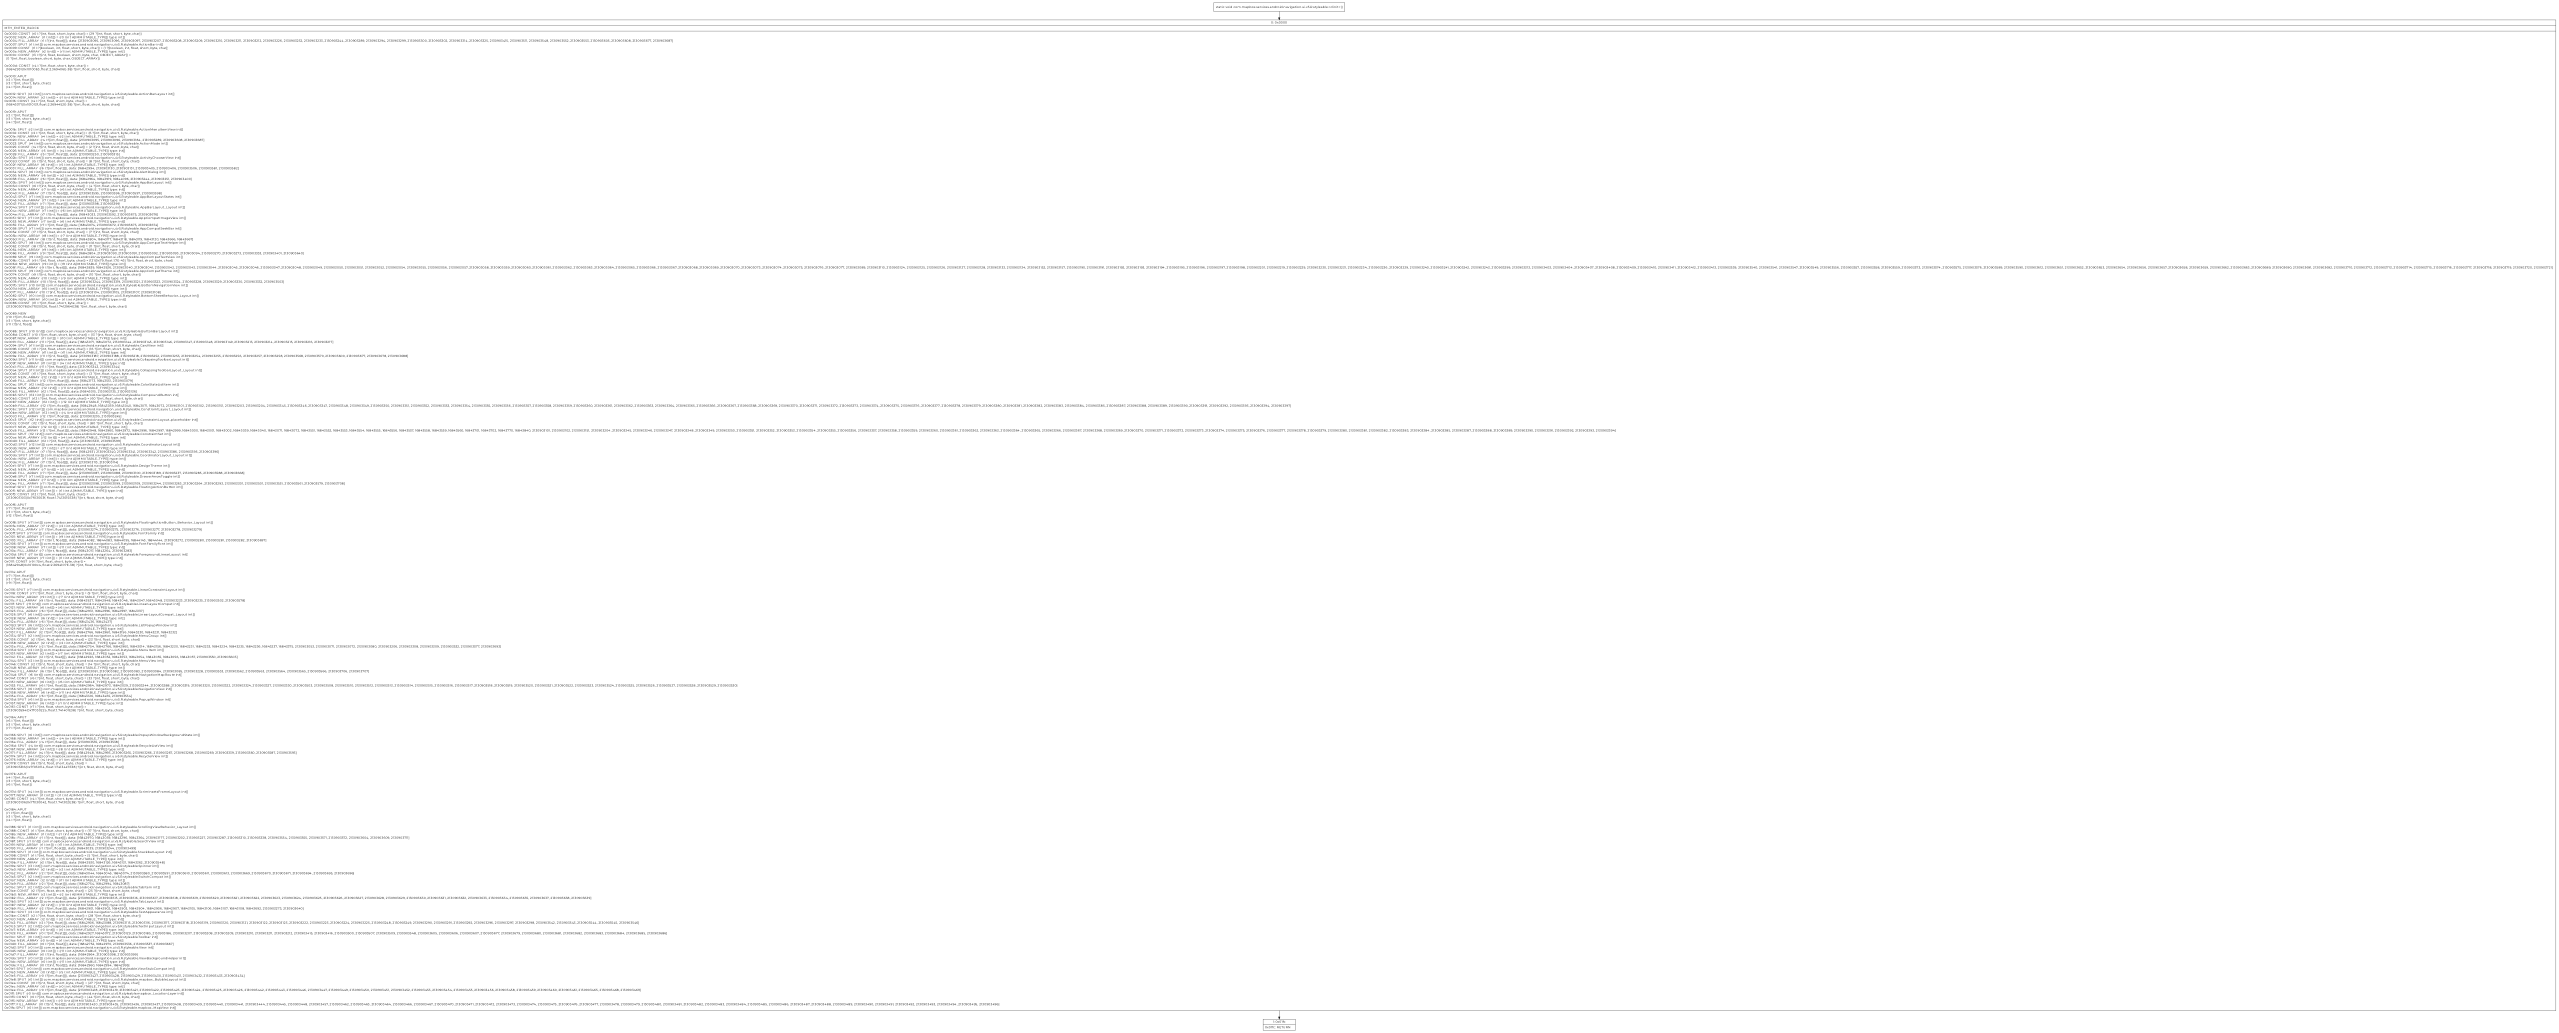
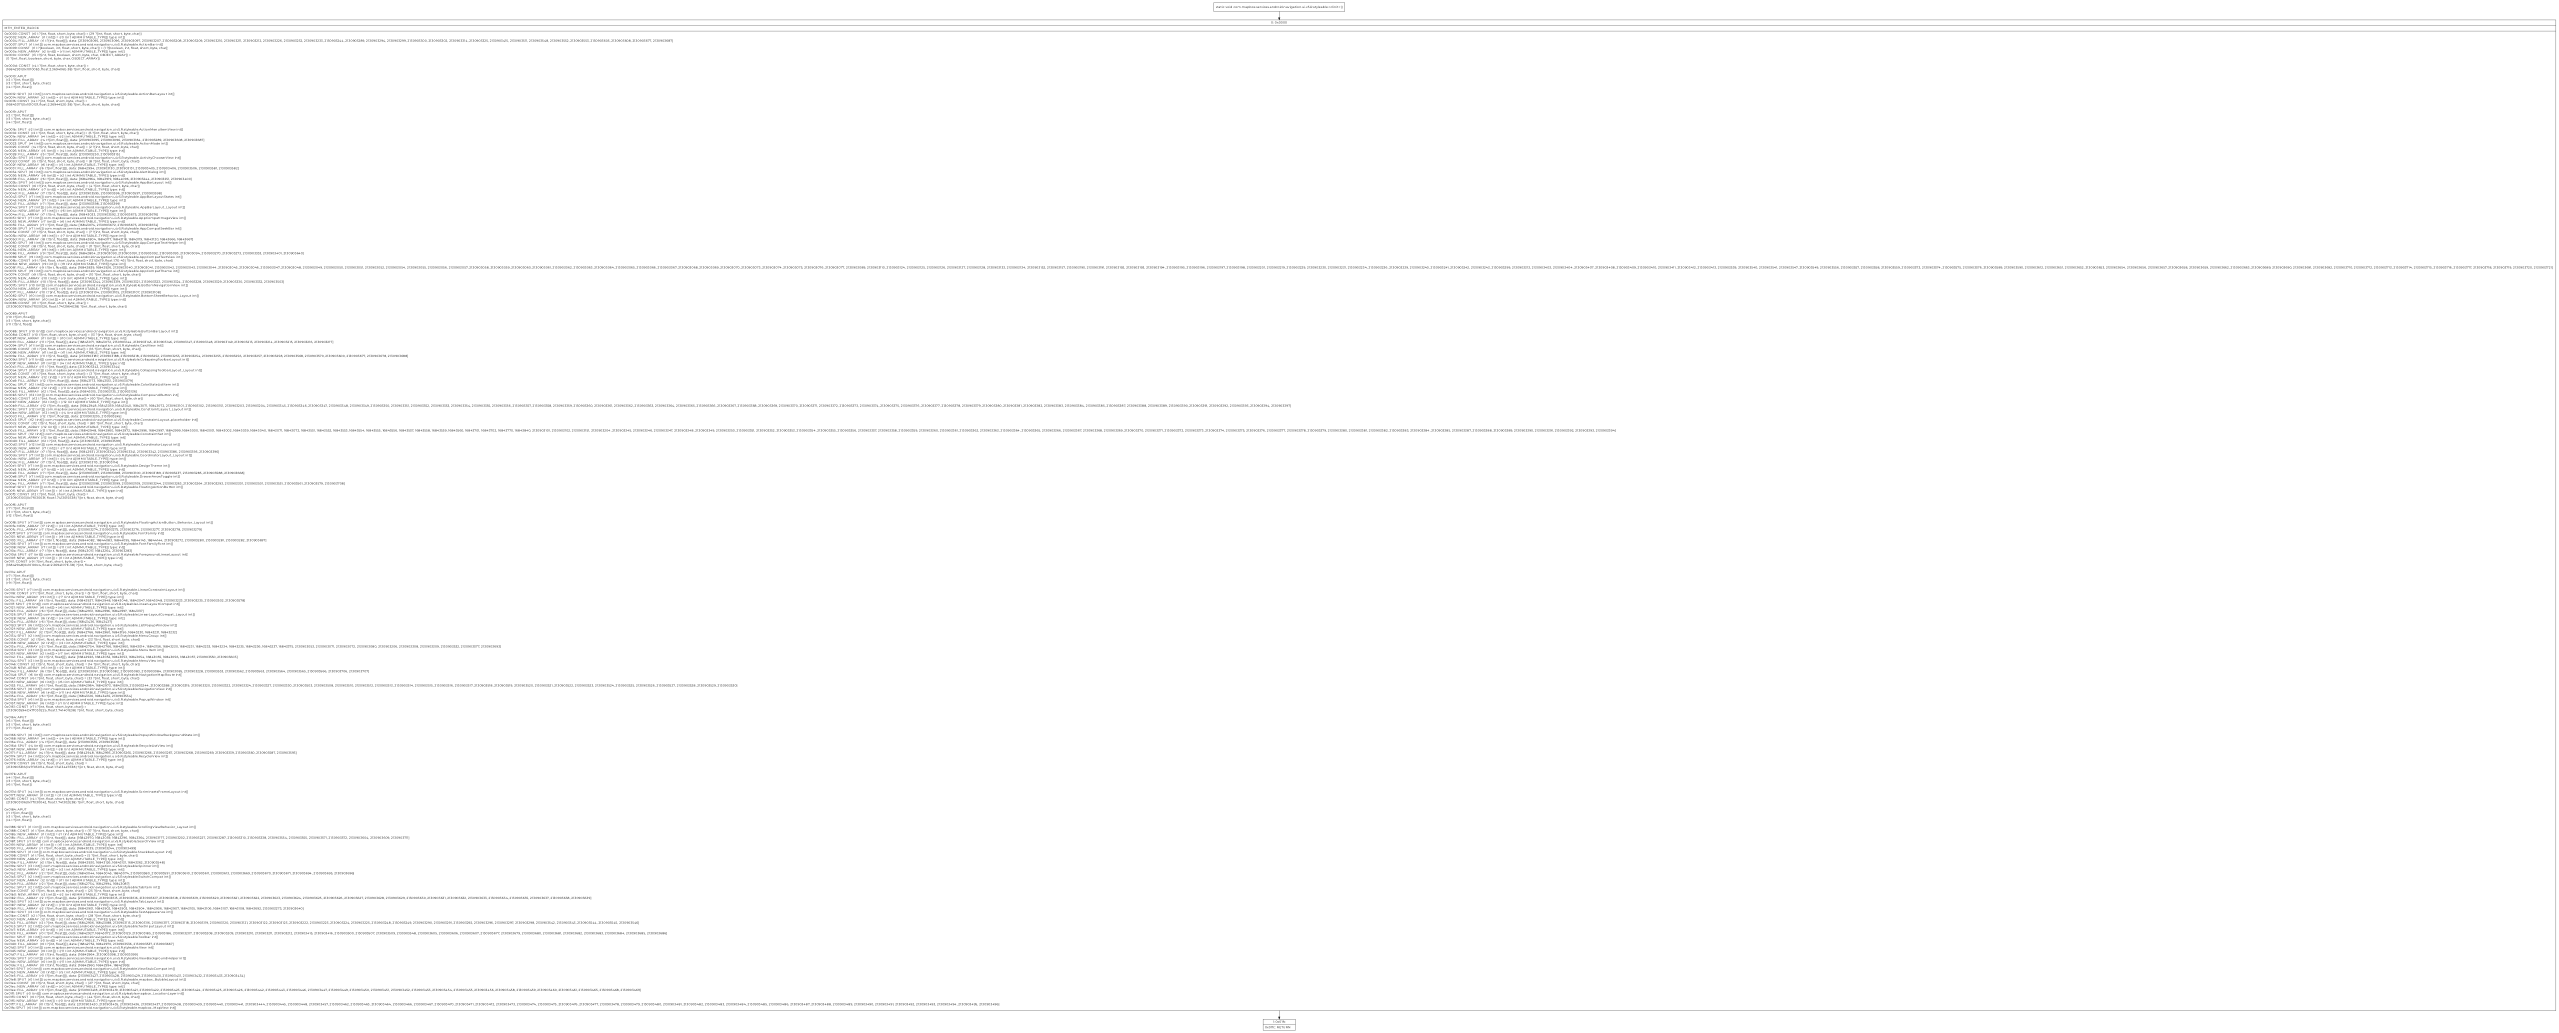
node "0: 0x0000": text "0x0089: NEW" -> "0x0089: APUT"
